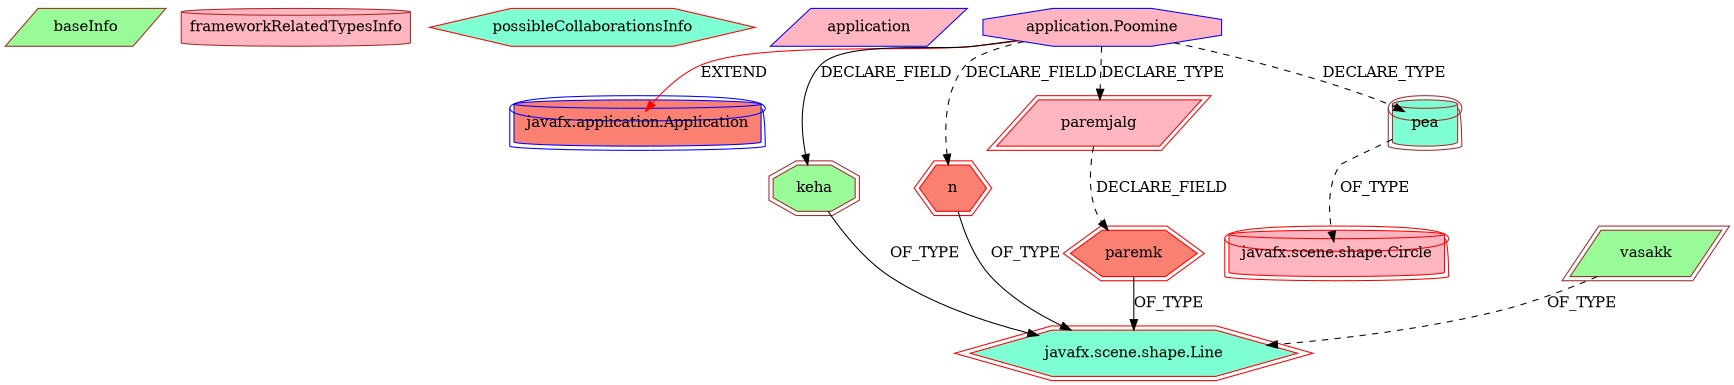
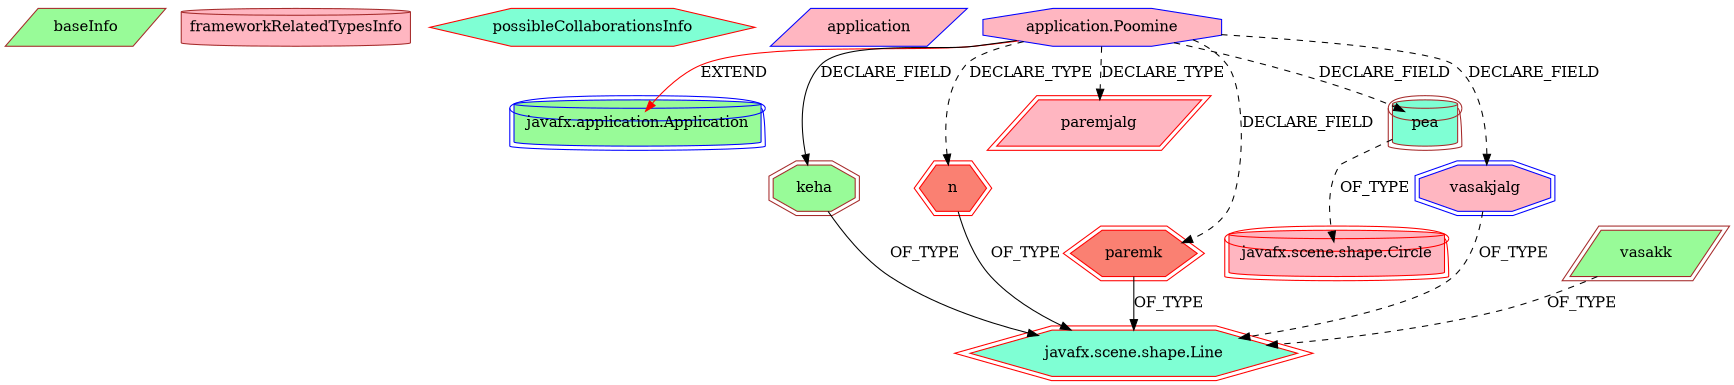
edge "application.Poomine" -> "n": label "DECLARE_FIELD" -> "DECLARE_TYPE"
edge "application.Poomine" -> "pea": label "DECLARE_TYPE" -> "DECLARE_FIELD"
node "javafx.application.Application": fillcolor salmon -> palegreen
edge "paremjalg" -> "paremk": now "application.Poomine" -> "paremk"
node "vasakjalg": added
